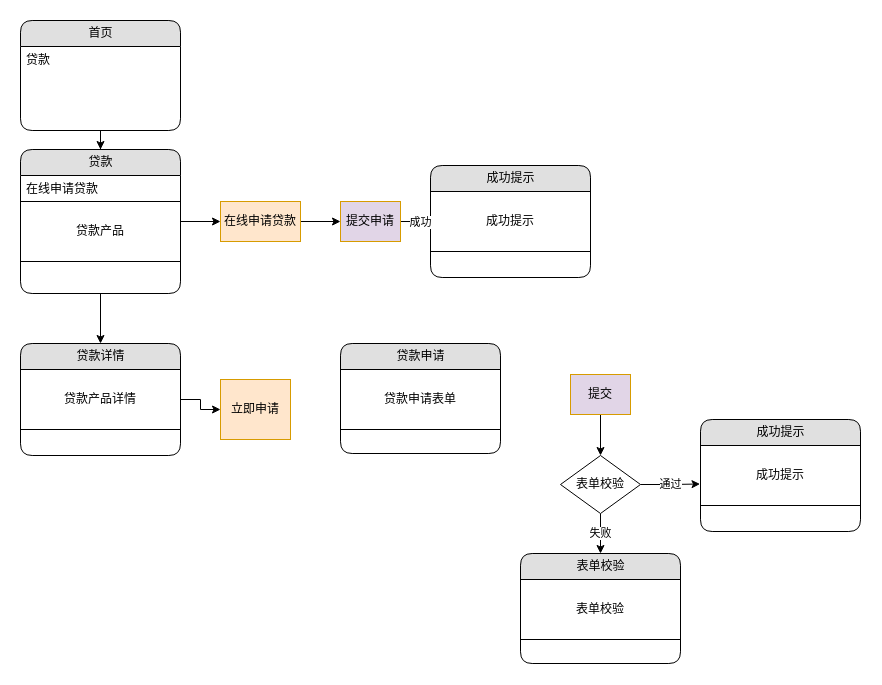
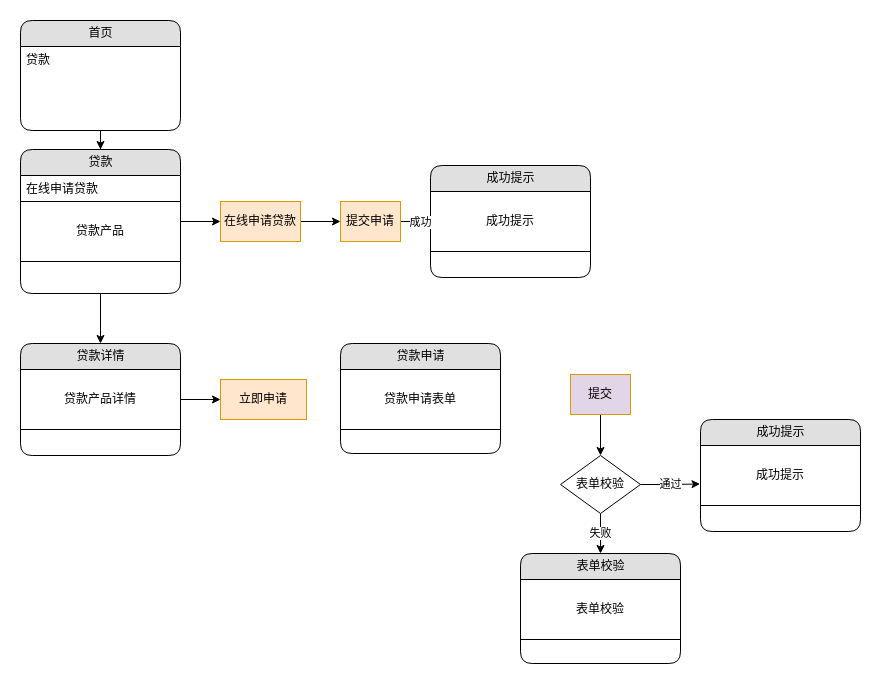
node "提交申请": fillcolor #e1d5e7 -> #ffe6cc
node "立即申请": size 70x60 -> 86x40
